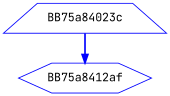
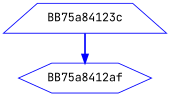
node "BB75a84023c": label "BB75a84023c" -> "BB75a84123c"
